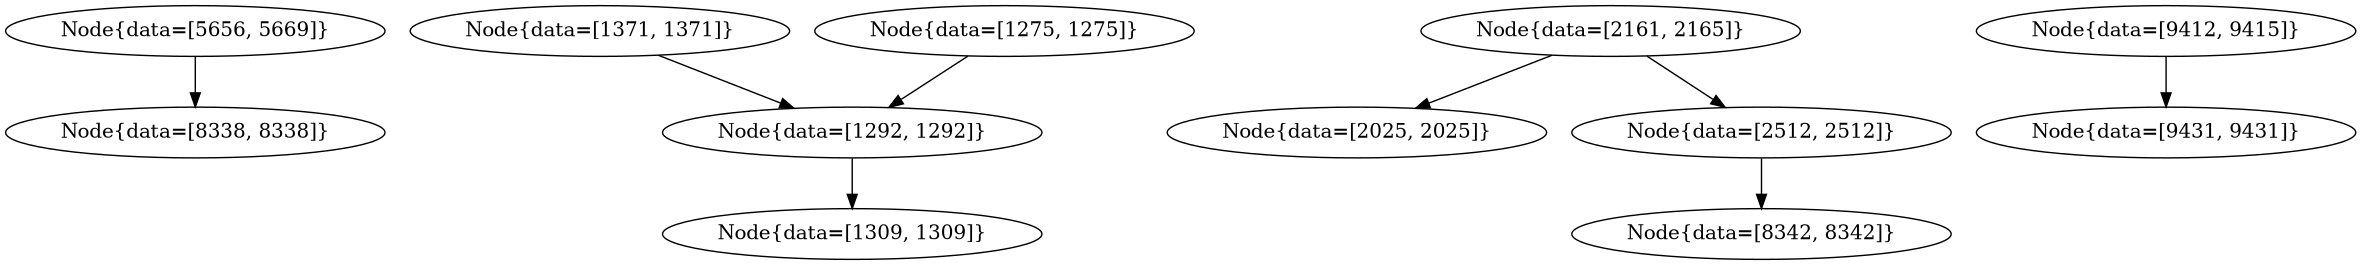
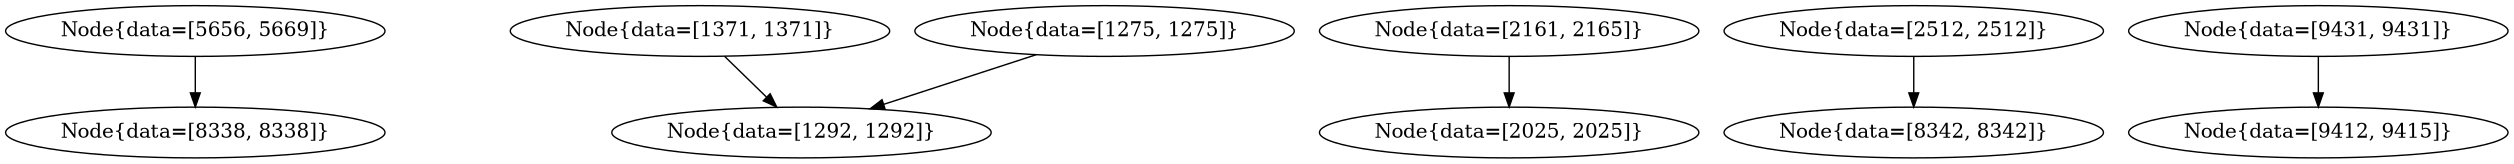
edge "Node{data=[9412, 9415]}" -> "Node{data=[9431, 9431]}": reversed
edge "Node{data=[2161, 2165]}" -> "Node{data=[2512, 2512]}": removed
node "Node{data=[1309, 1309]}": removed
